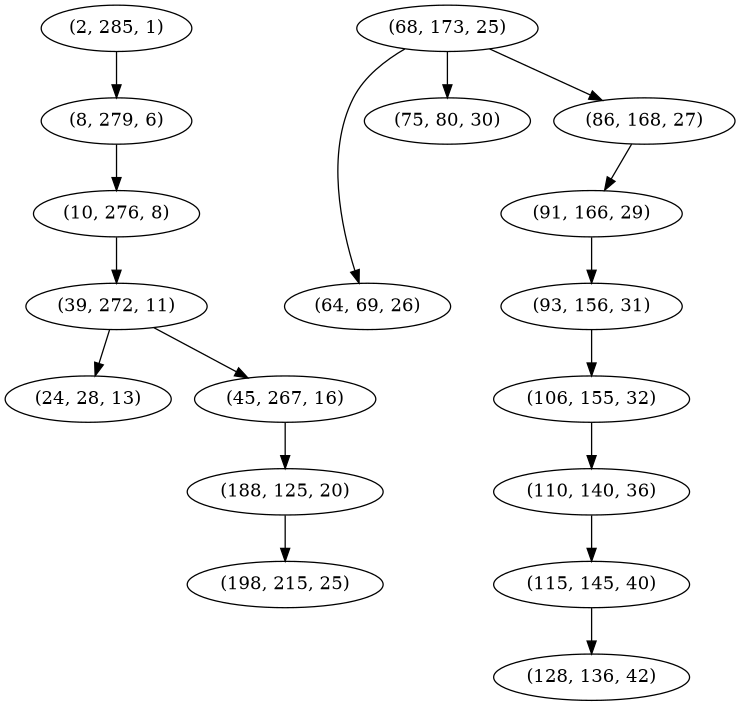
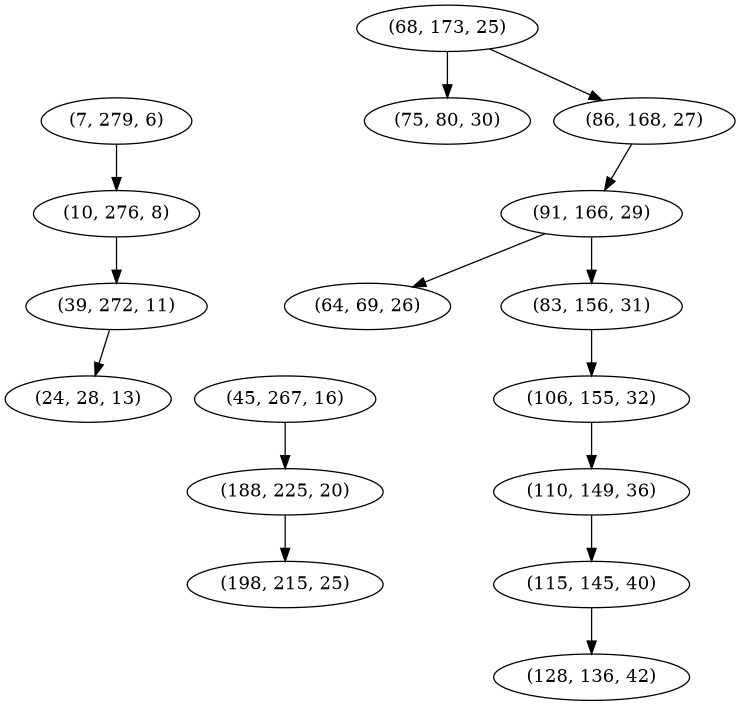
node "(2, 285, 1)": removed
node "(8, 279, 6)": label "(8, 279, 6)" -> "(7, 279, 6)"
edge "(68, 173, 25)" -> "(64, 69, 26)": now "(91, 166, 29)" -> "(64, 69, 26)"
node "(93, 156, 31)": label "(93, 156, 31)" -> "(83, 156, 31)"
edge "(39, 272, 11)" -> "(45, 267, 16)": removed
node "(188, 125, 20)": label "(188, 125, 20)" -> "(188, 225, 20)"
node "(110, 140, 36)": label "(110, 140, 36)" -> "(110, 149, 36)"
